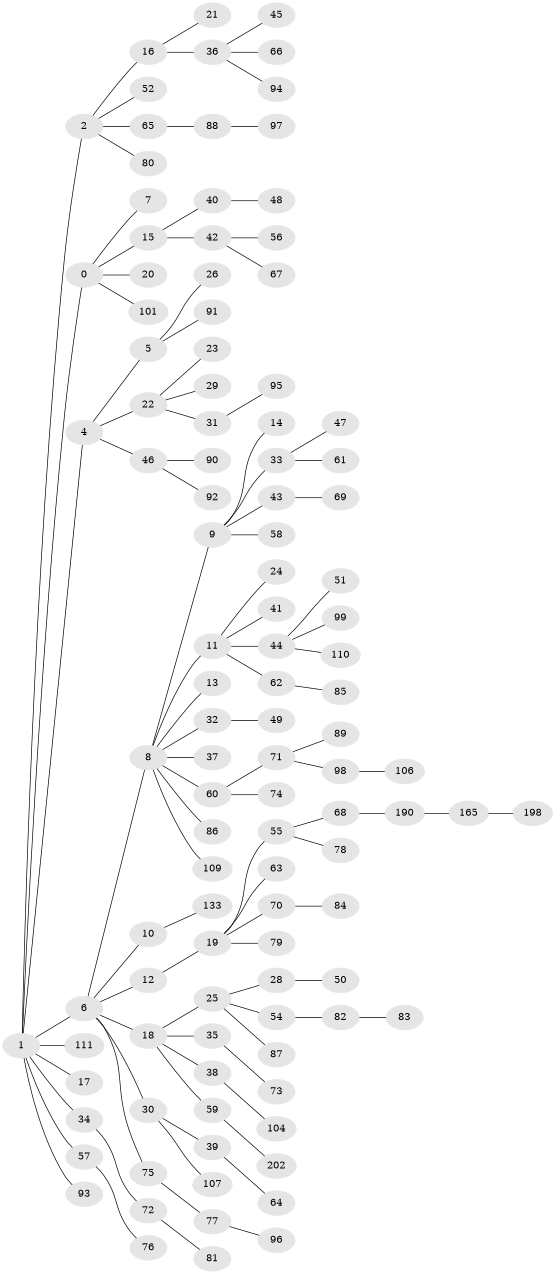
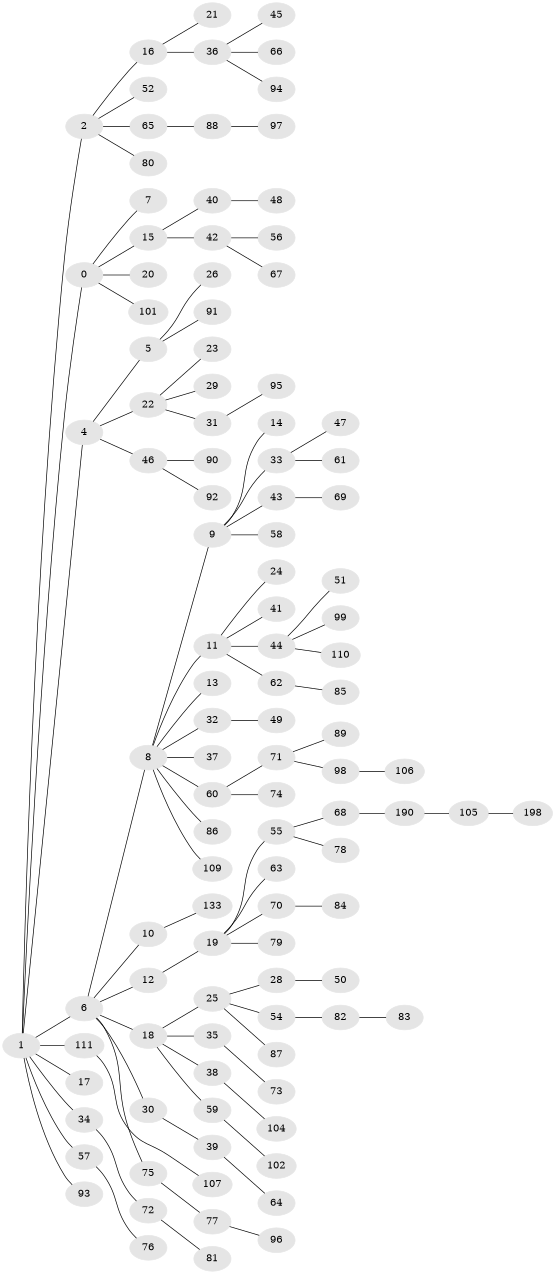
node "165": label "165" -> "105"
edge "30" -- "107": now "111" -- "107"
node "202": label "202" -> "102"
